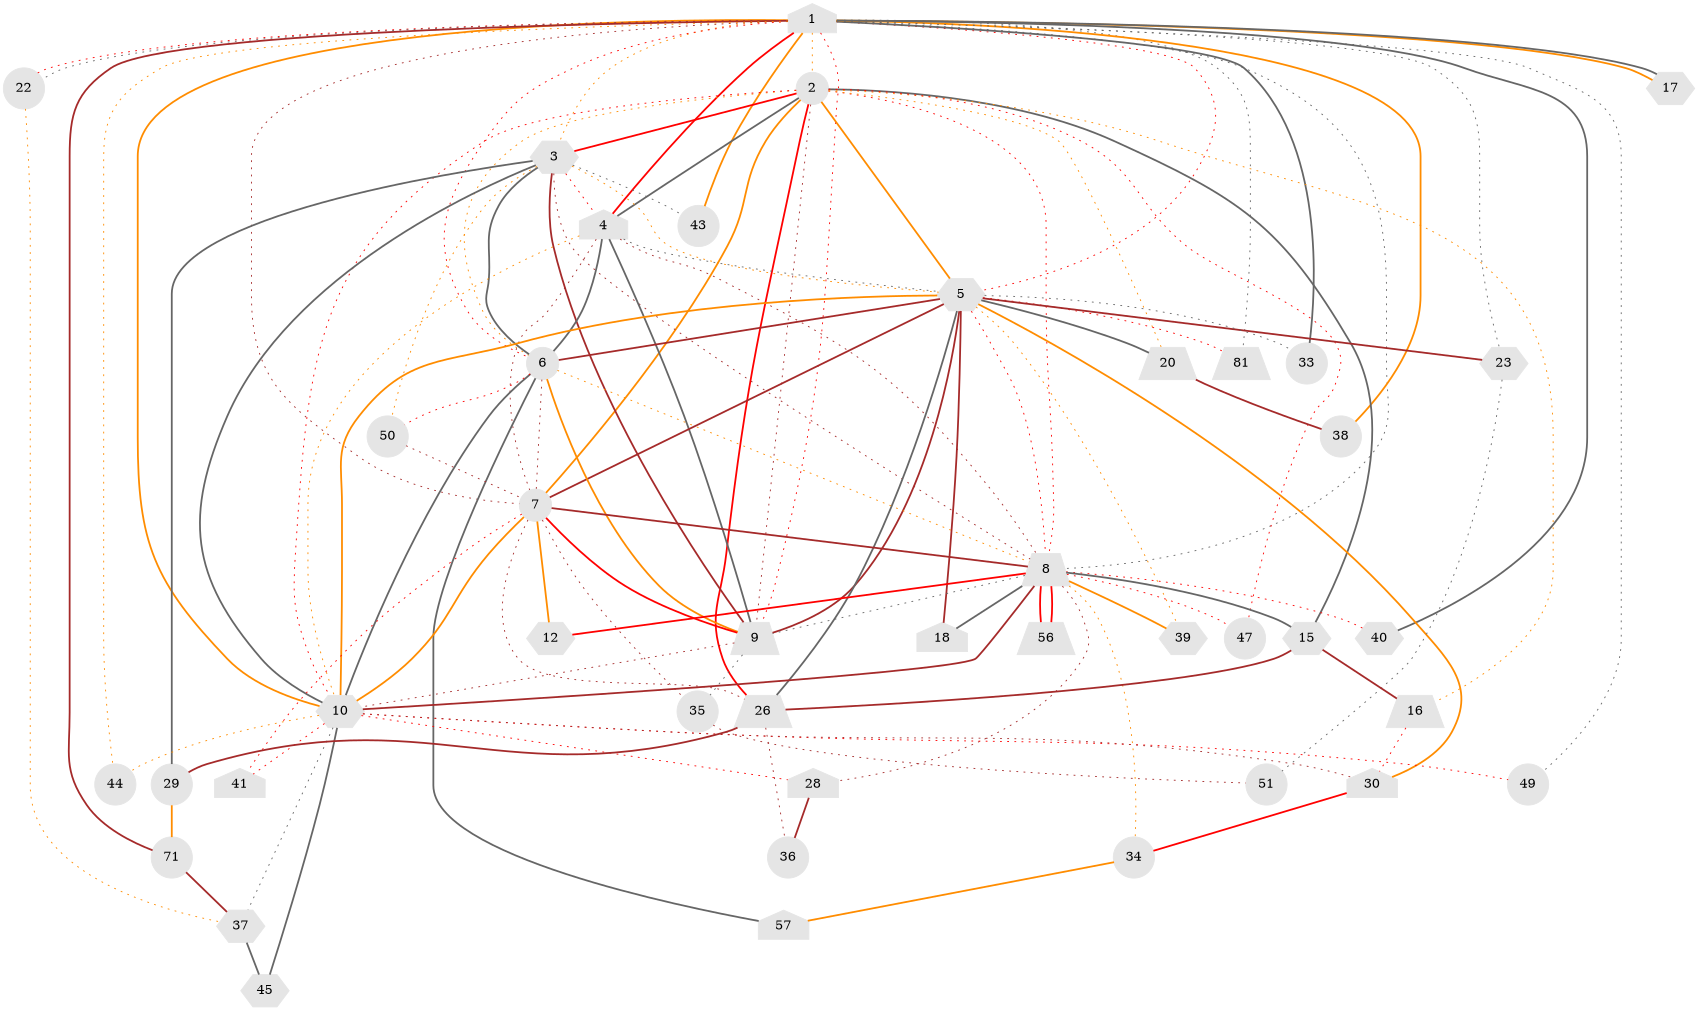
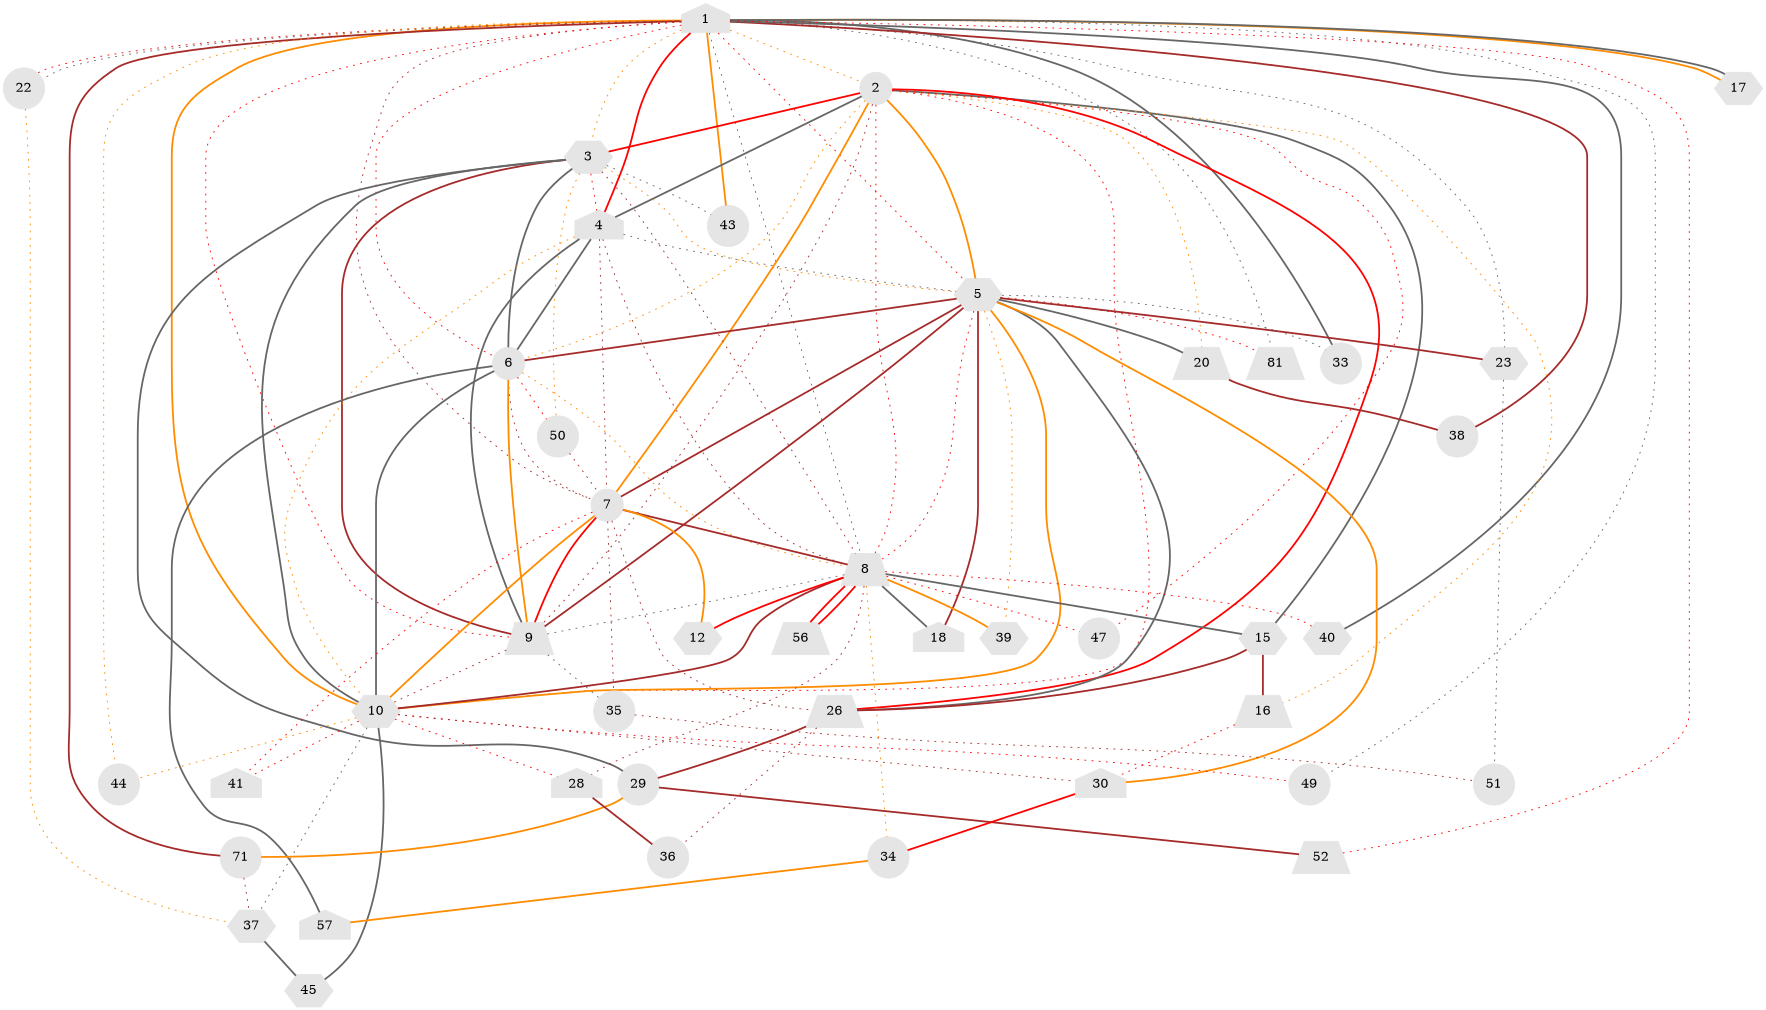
edge "1" -- "38": color darkorange -> brown
node "52": added
edge "71" -- "37": style bold -> dotted
